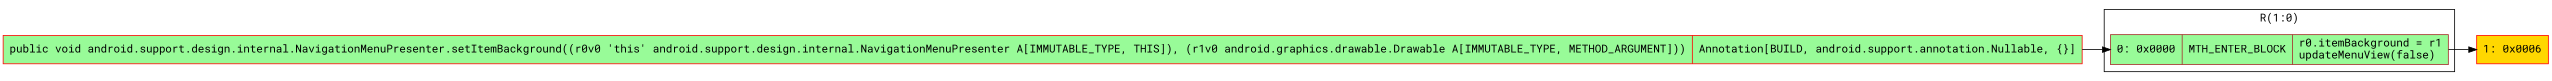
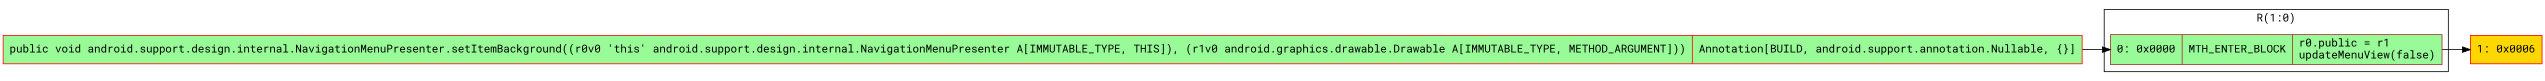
node "0: 0x0000": text "r0.itemBackground = r1" -> "r0.public = r1"
